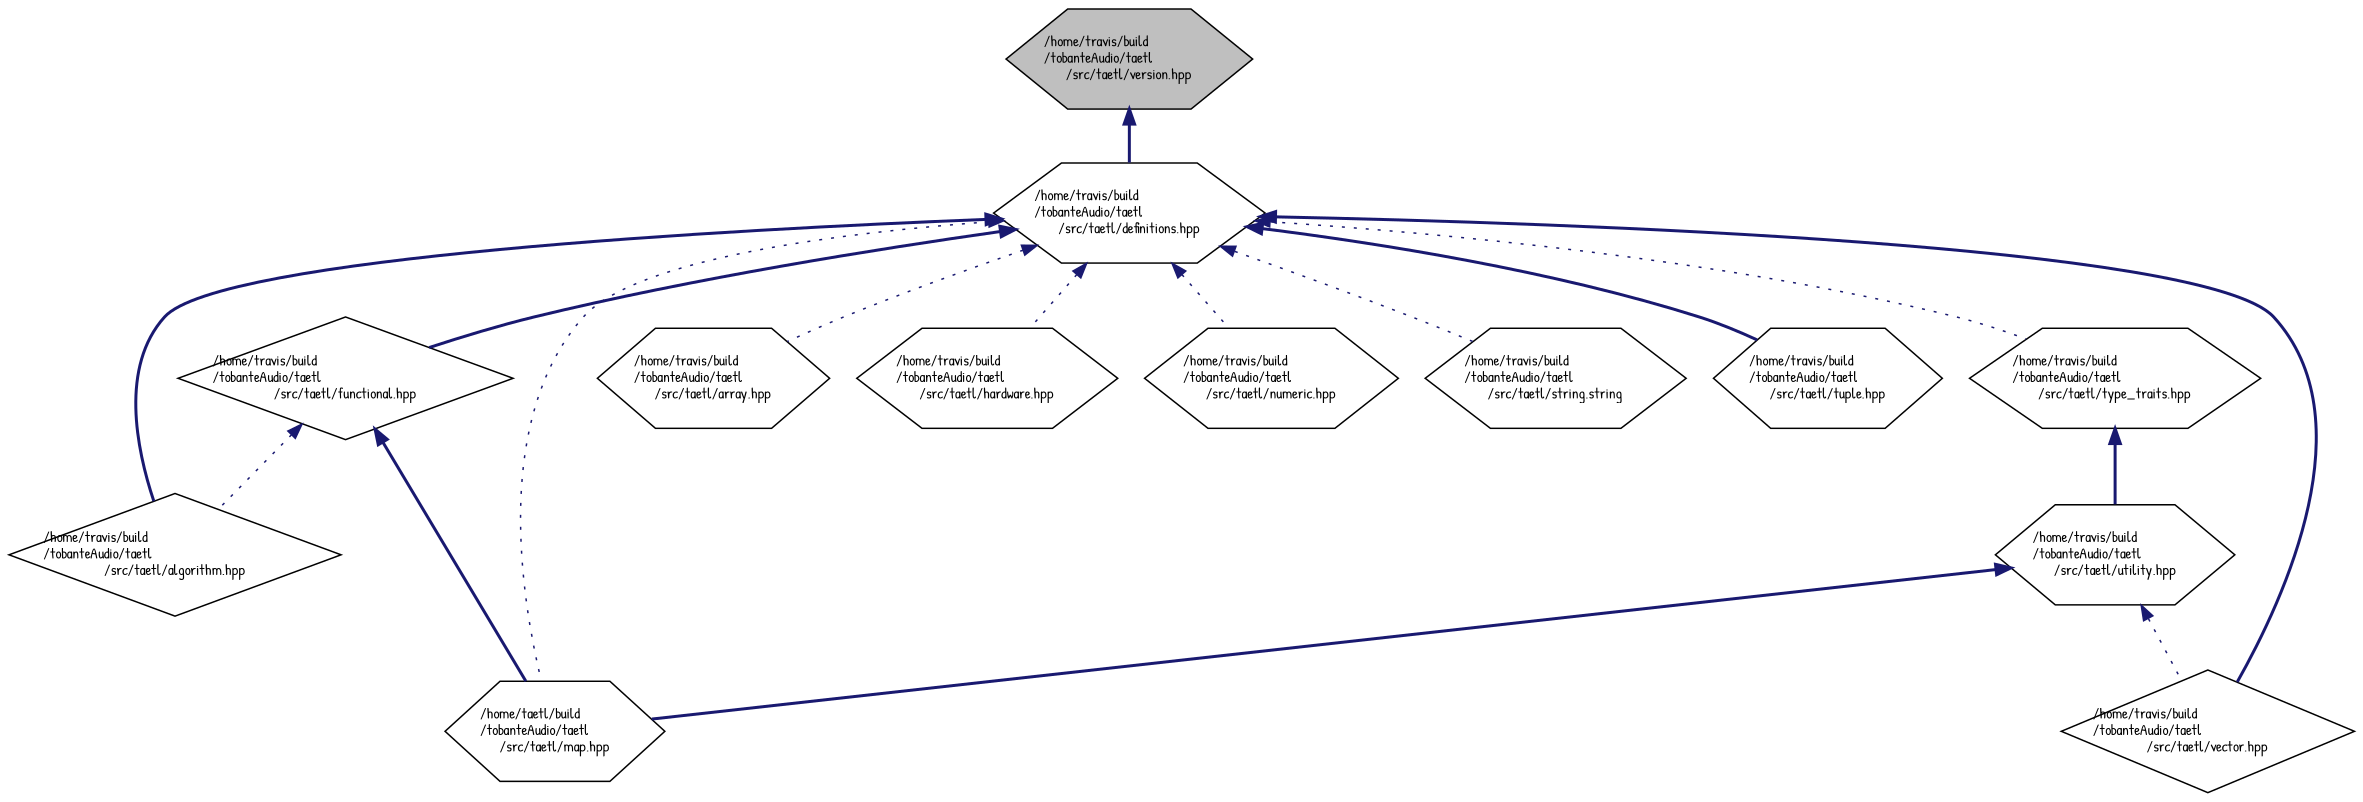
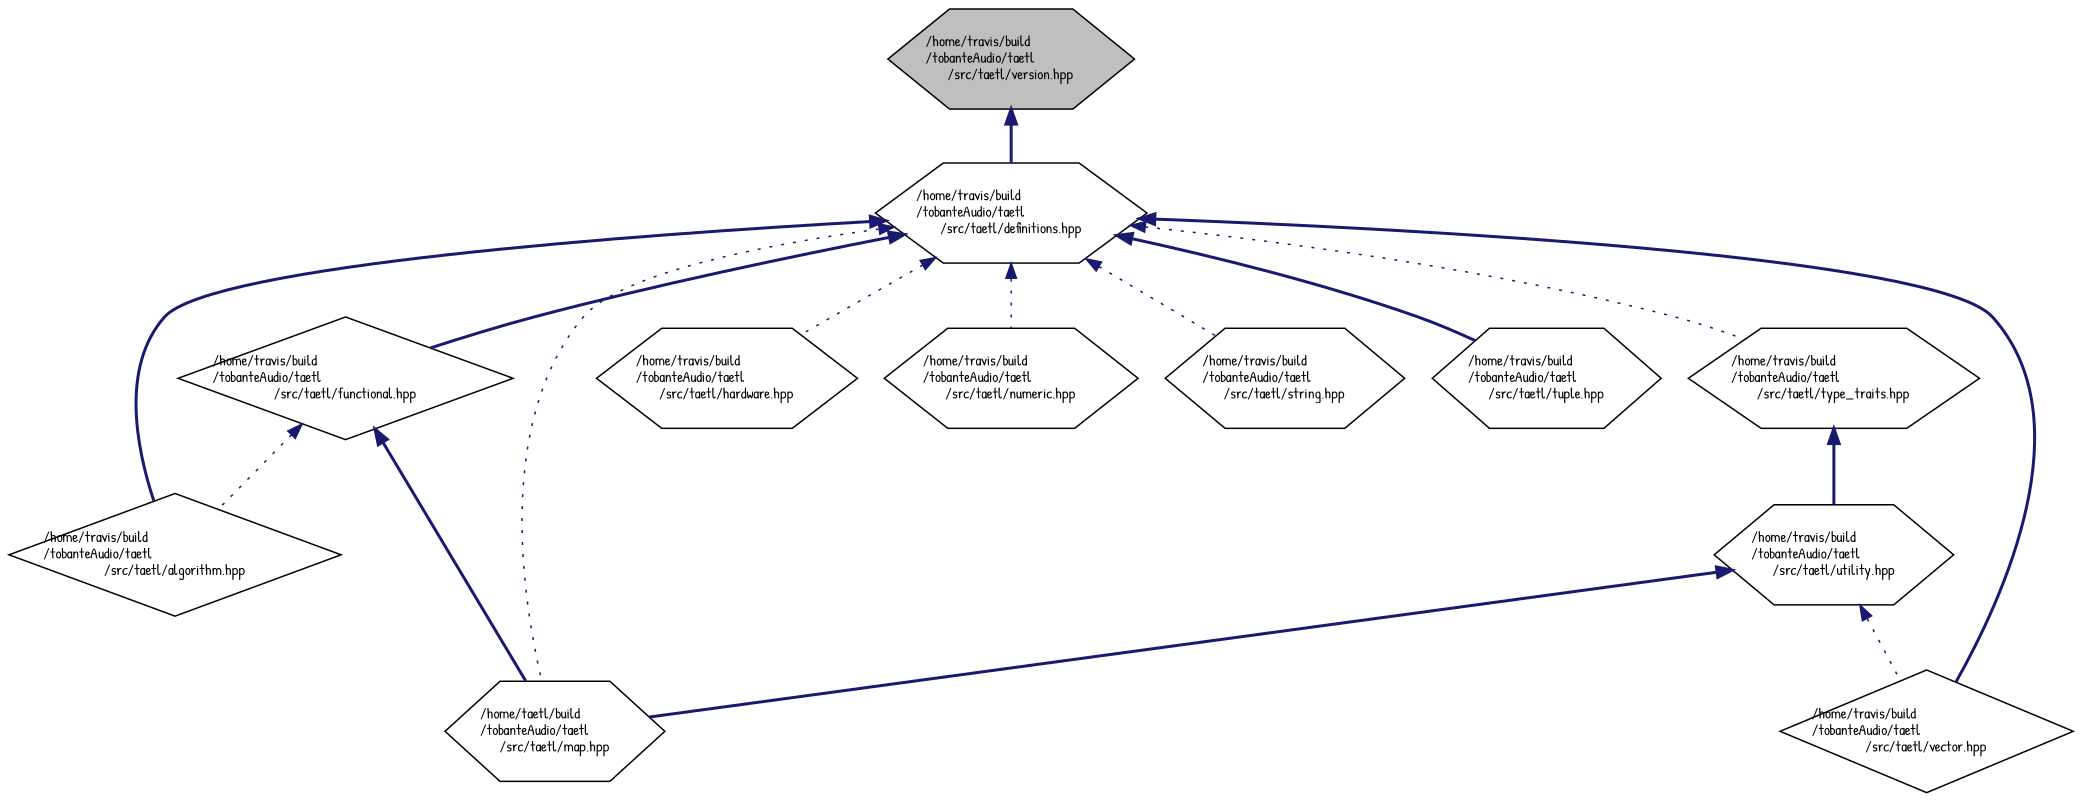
node "/home/travis/build /tobanteAudio/taetl /src/taetl/array.hpp": removed
node "/home/travis/build /tobanteAudio/taetl /src/taetl/string.string": label "/home/travis/build /tobanteAudio/taetl /src/taetl/string.string" -> "/home/travis/build /tobanteAudio/taetl /src/taetl/string.hpp"
